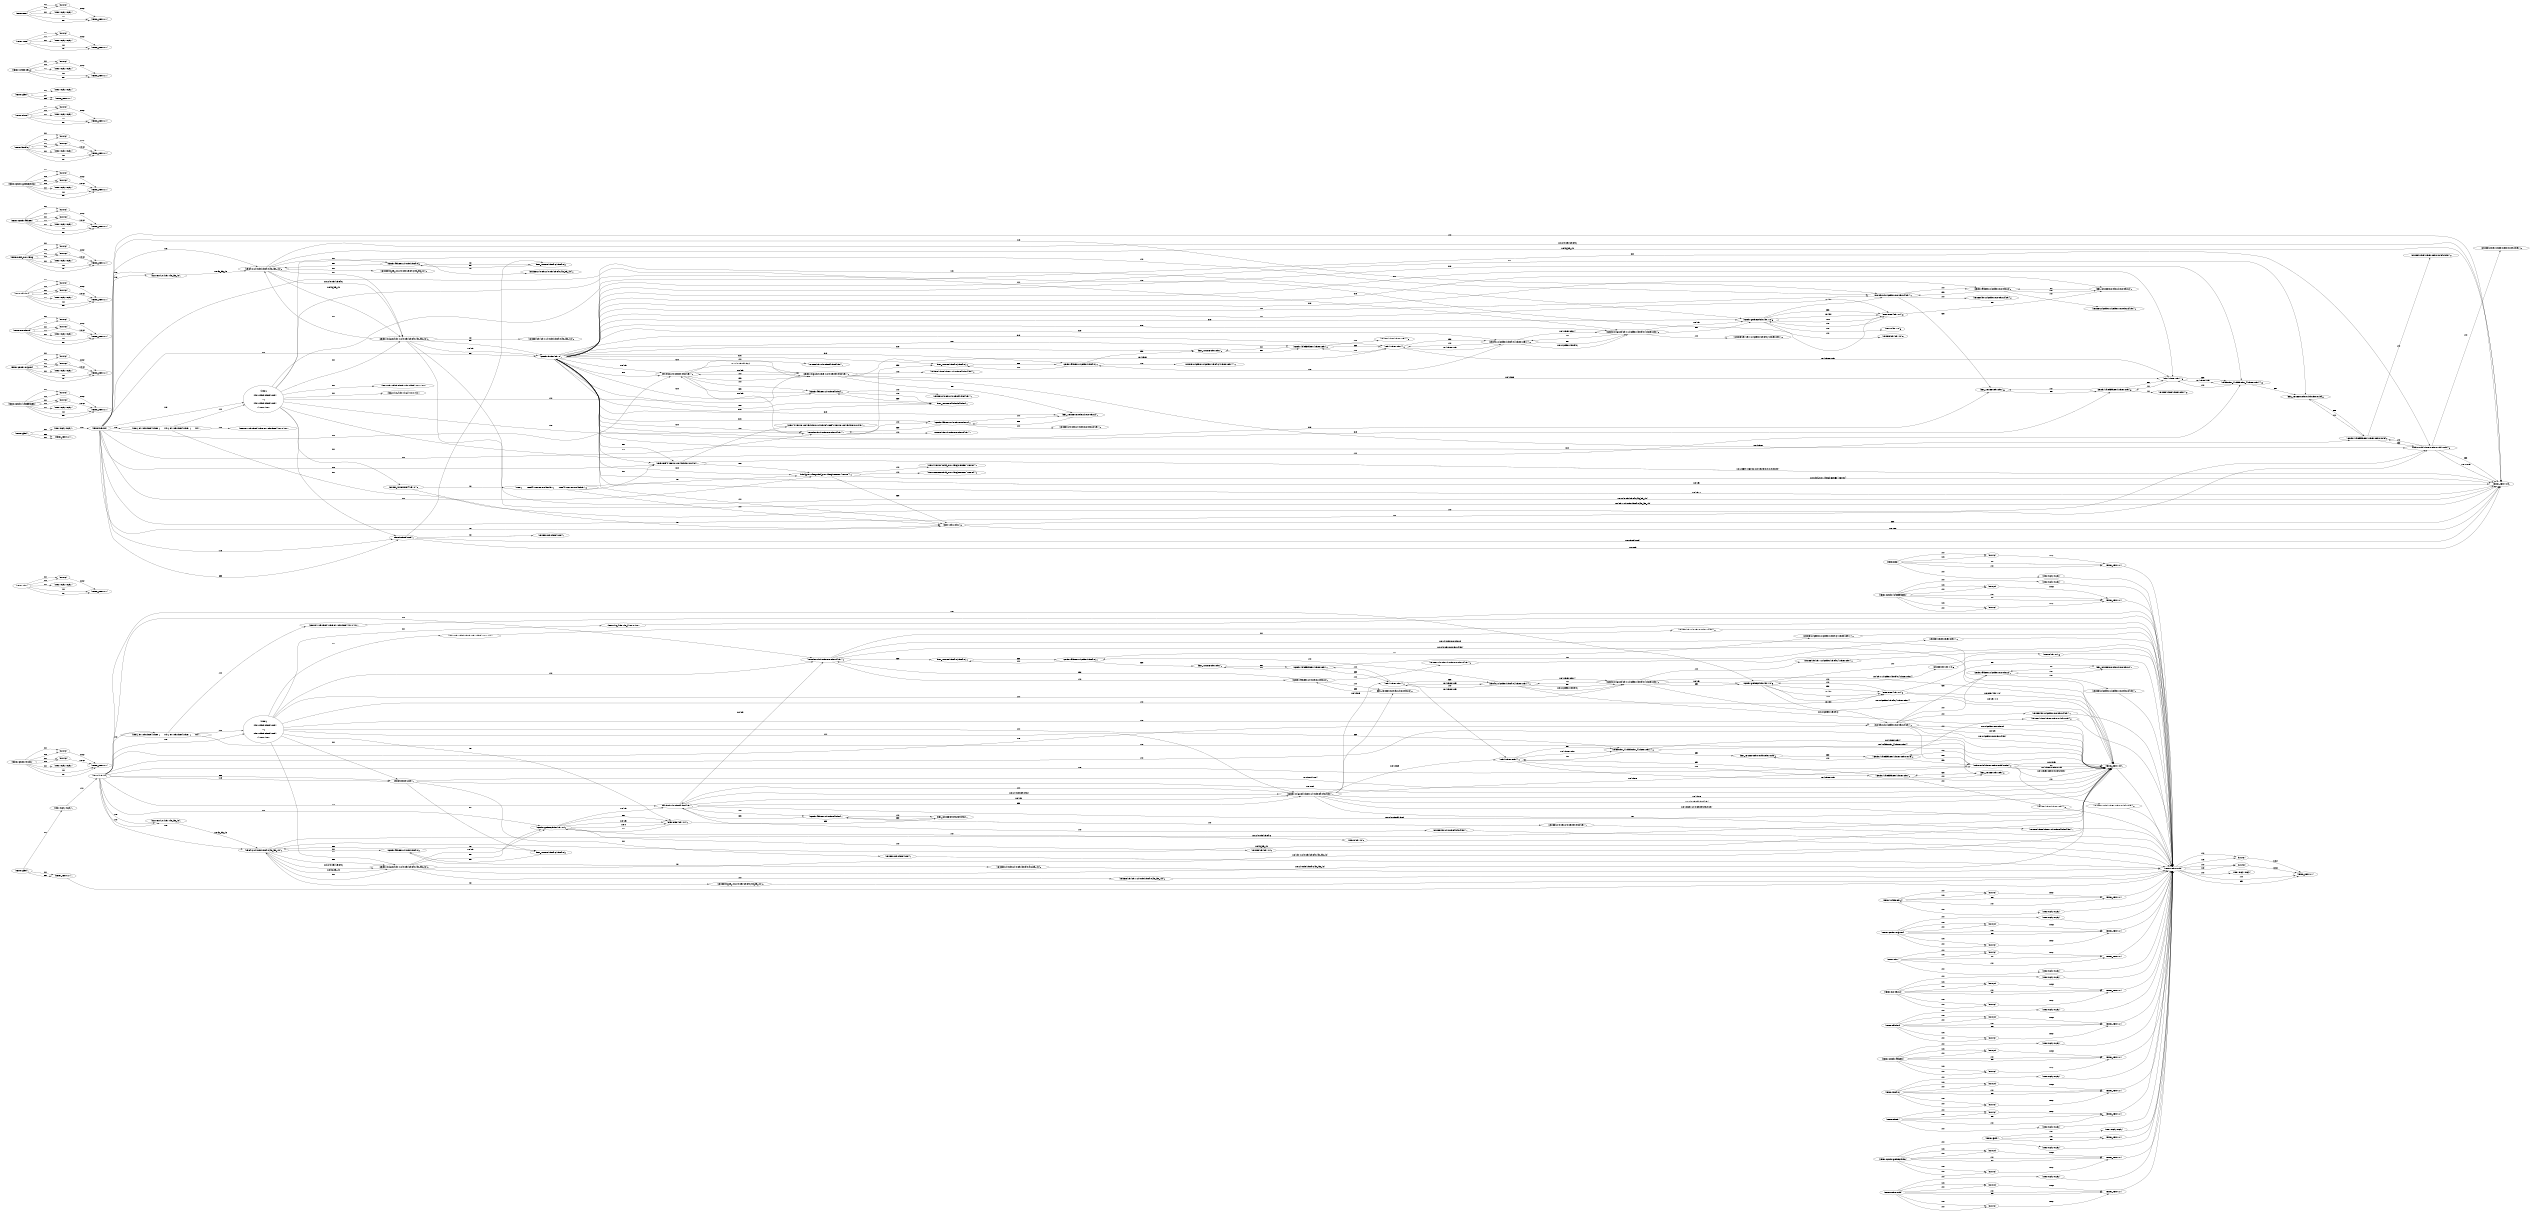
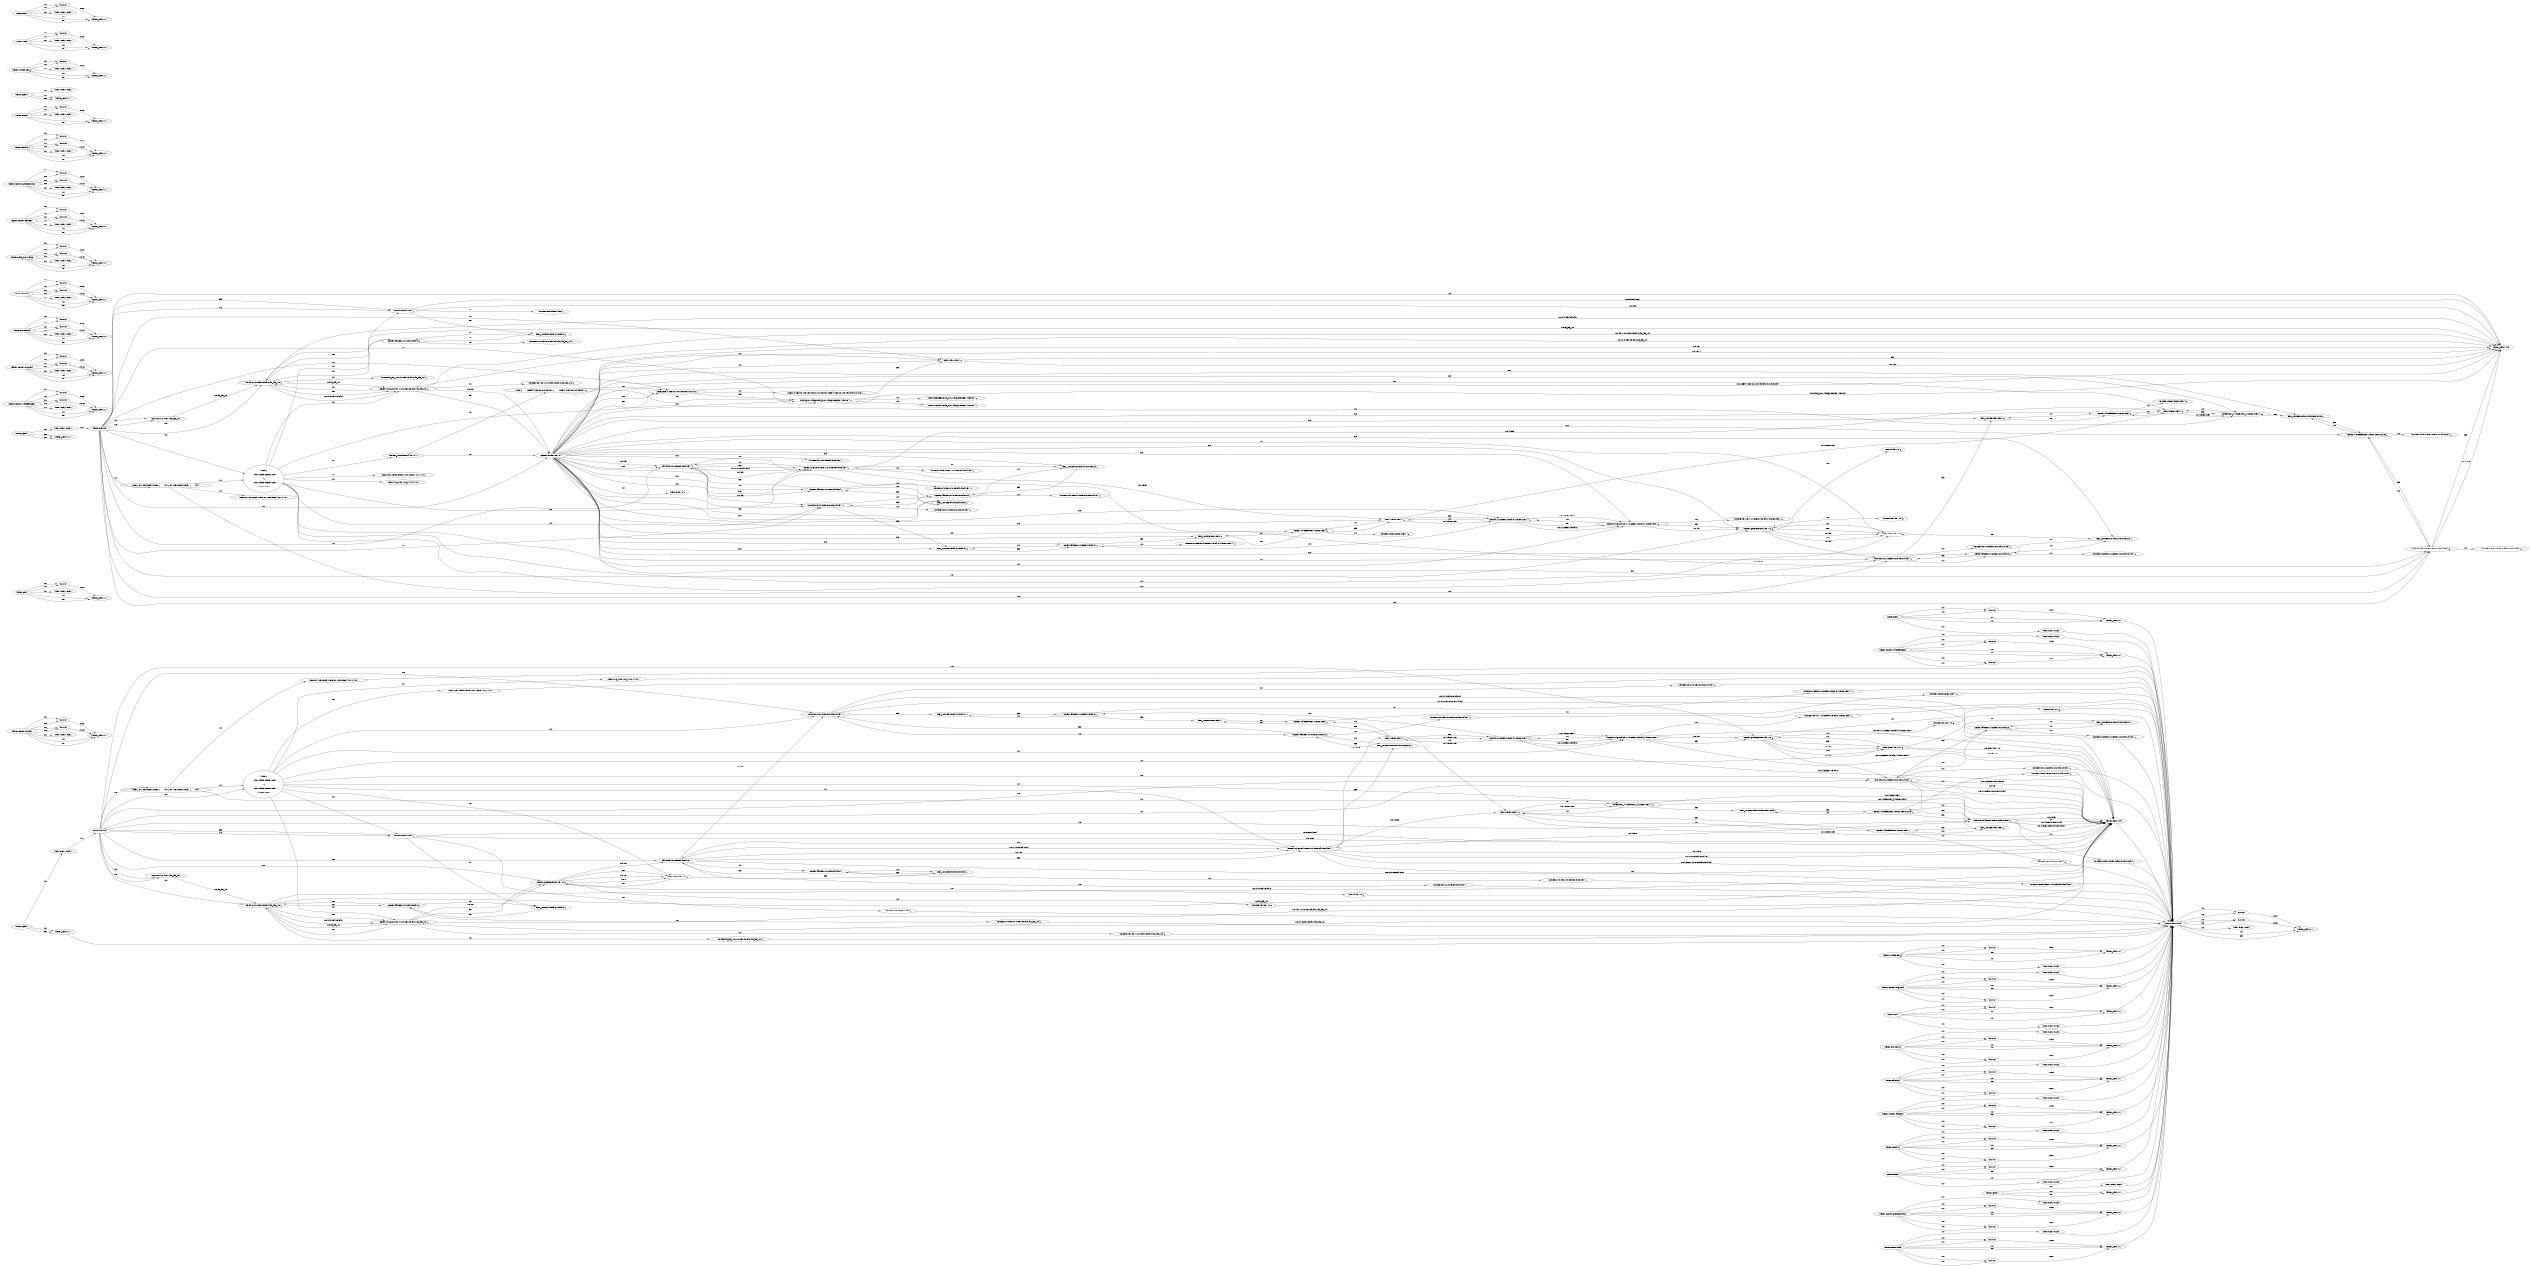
node "(LITERAL,0,index < 0)": added
edge "(CONTROL_STRUCTURE,IF,if (index < 0))" -> "(RETURN,return;,return;)": now "(CONTROL_STRUCTURE,IF,if (index < 0))" -> "(<operator>.lessThan,index < 0)"
